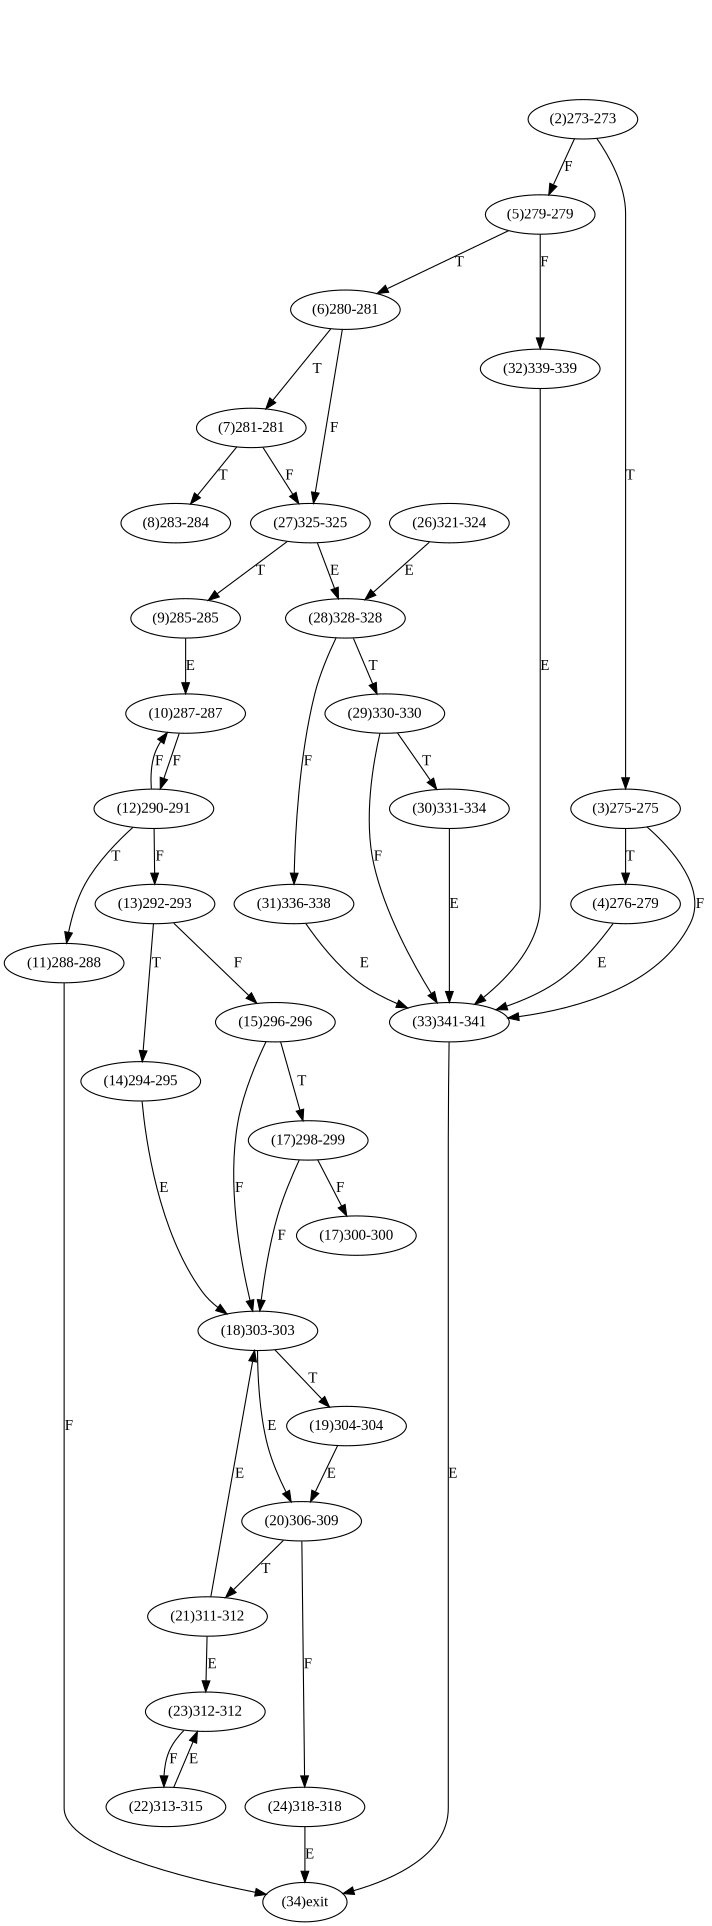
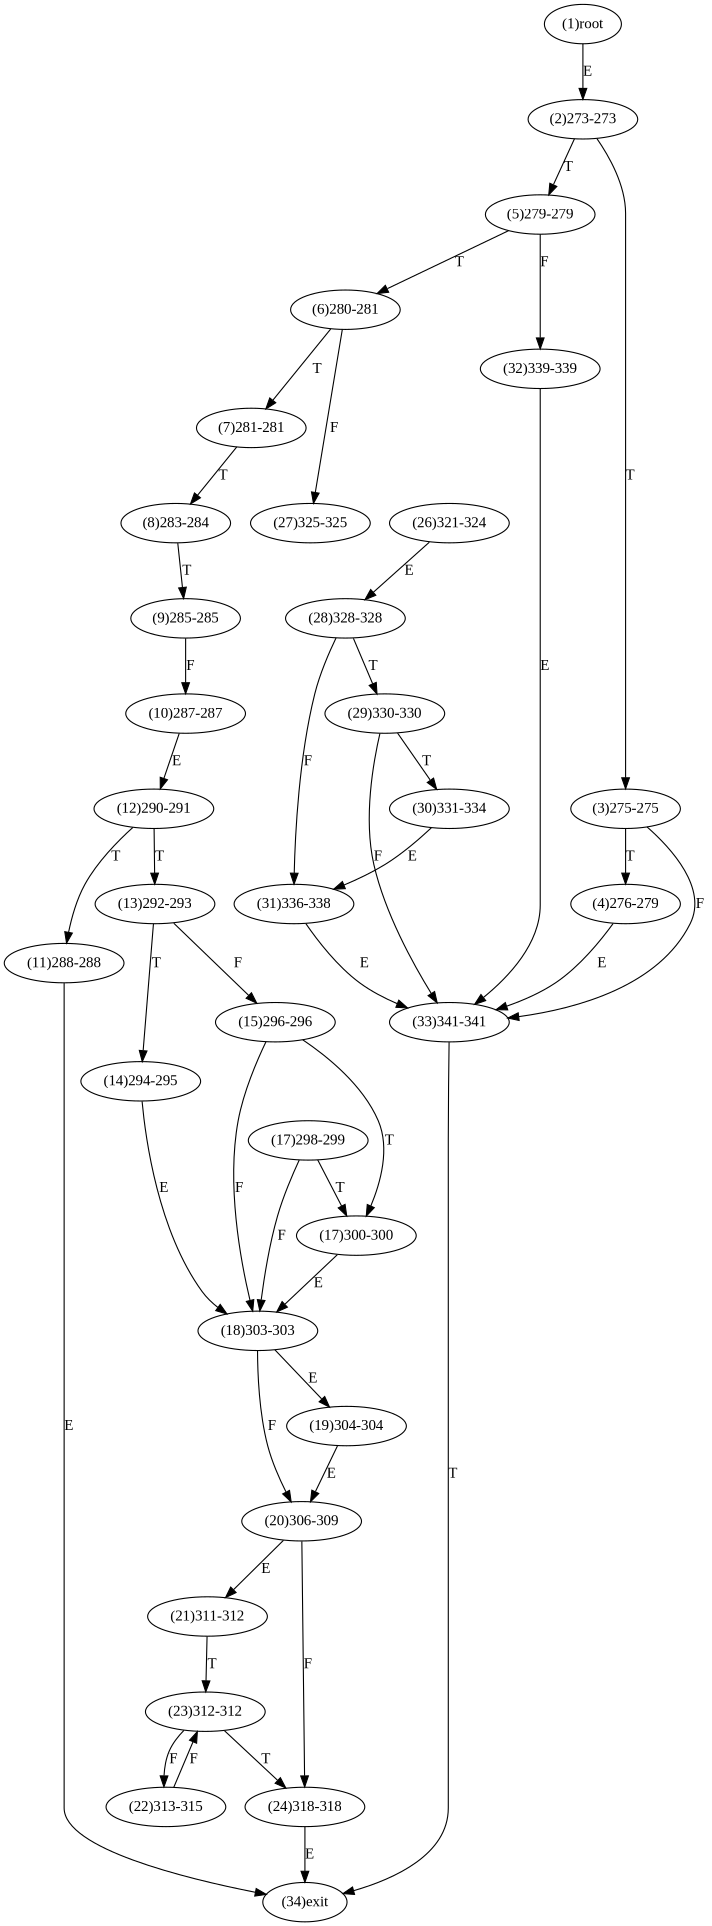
node "(1)root": added
edge "(2)273-273" -> "(5)279-279": label "F" -> "T"
edge "(7)281-281" -> "(27)325-325": removed, label "F"
edge "(27)325-325" -> "(28)328-328": removed, label "E"
edge "(27)325-325" -> "(9)285-285": now "(8)283-284" -> "(9)285-285"
edge "(9)285-285" -> "(10)287-287": label "E" -> "F"
edge "(10)287-287" -> "(12)290-291": label "F" -> "E"
edge "(12)290-291" -> "(10)287-287": removed, label "F"
edge "(12)290-291" -> "(13)292-293": label "F" -> "T"
edge "(30)331-334" -> "(33)341-341": now "(30)331-334" -> "(31)336-338"
edge "(15)296-296" -> "(17)298-299": now "(15)296-296" -> "(17)300-300"
edge "(17)298-299" -> "(17)300-300": label "F" -> "T"
edge "(18)303-303" -> "(19)304-304": label "T" -> "E"
edge "(11)288-288" -> "(34)exit": label "F" -> "E"
edge "(18)303-303" -> "(20)306-309": label "E" -> "F"
edge "(33)341-341" -> "(34)exit": label "E" -> "T"
edge "(21)311-312" -> "(18)303-303": now "(17)300-300" -> "(18)303-303"
edge "(20)306-309" -> "(21)311-312": label "T" -> "E"
edge "(21)311-312" -> "(23)312-312": label "E" -> "T"
edge "(23)312-312" -> "(24)318-318": added, label "T"
edge "(22)313-315" -> "(23)312-312": label "E" -> "F"
